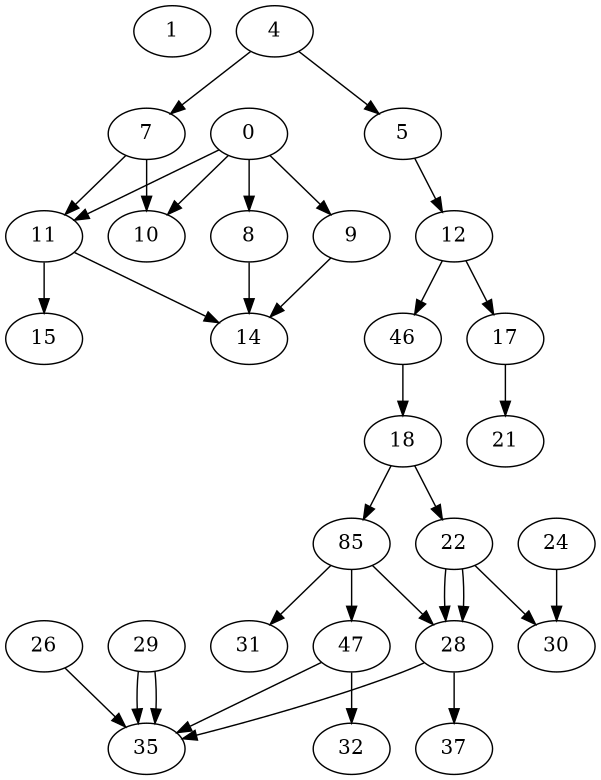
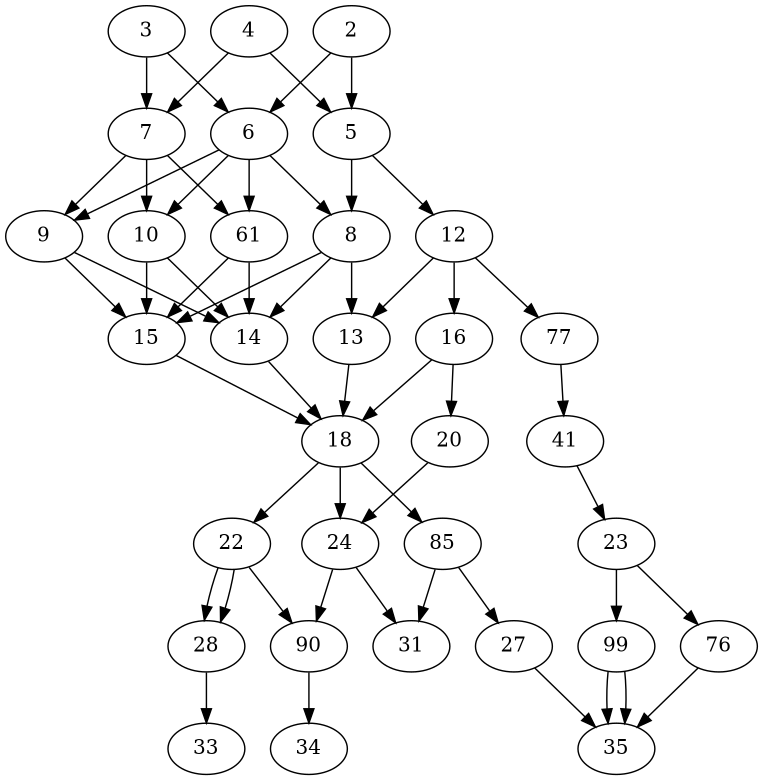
node "3": added
node "1": removed
node "2": added
node "0": label "0" -> "6"
edge "5" -> "8": added
edge "7" -> "9": added
node "11": label "11" -> "61"
edge "10" -> "15": added
edge "10" -> "14": added
edge "9" -> "15": added
edge "8" -> "15": added
node "13": added
node "46": label "46" -> "16"
node "17": label "17" -> "77"
edge "14" -> "18": added
edge "15" -> "18": added
node "20": added
node "21": label "21" -> "41"
edge "18" -> "24": added
node "23": added
edge "24" -> "31": added
edge "85" -> "28": removed
node "26": label "26" -> "76"
node "29": label "29" -> "99"
node "47": label "47" -> "27"
node "30": label "30" -> "90"
edge "28" -> "35": removed
node "34": added
node "32": removed
node "37": label "37" -> "33"
